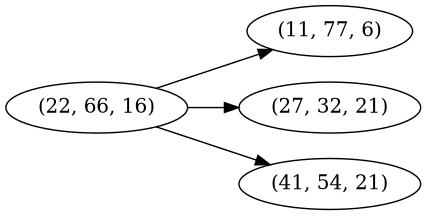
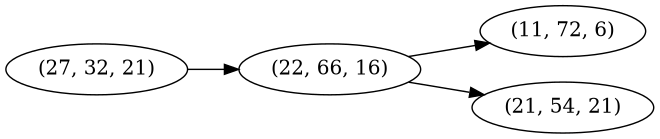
node "(11, 77, 6)": label "(11, 77, 6)" -> "(11, 72, 6)"
edge "(22, 66, 16)" -> "(27, 32, 21)": reversed
node "(41, 54, 21)": label "(41, 54, 21)" -> "(21, 54, 21)"
